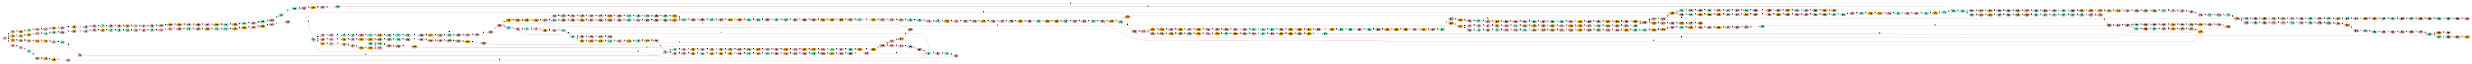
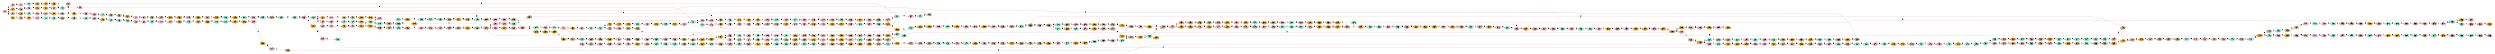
edge "S374" -> "S275": now "S374" -> "S382"
edge "S100" -> "S111": now "S100" -> "S112"
